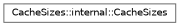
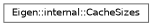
node "CacheSizes::internal::CacheSizes": label "CacheSizes::internal::CacheSizes" -> "Eigen::internal::CacheSizes"
